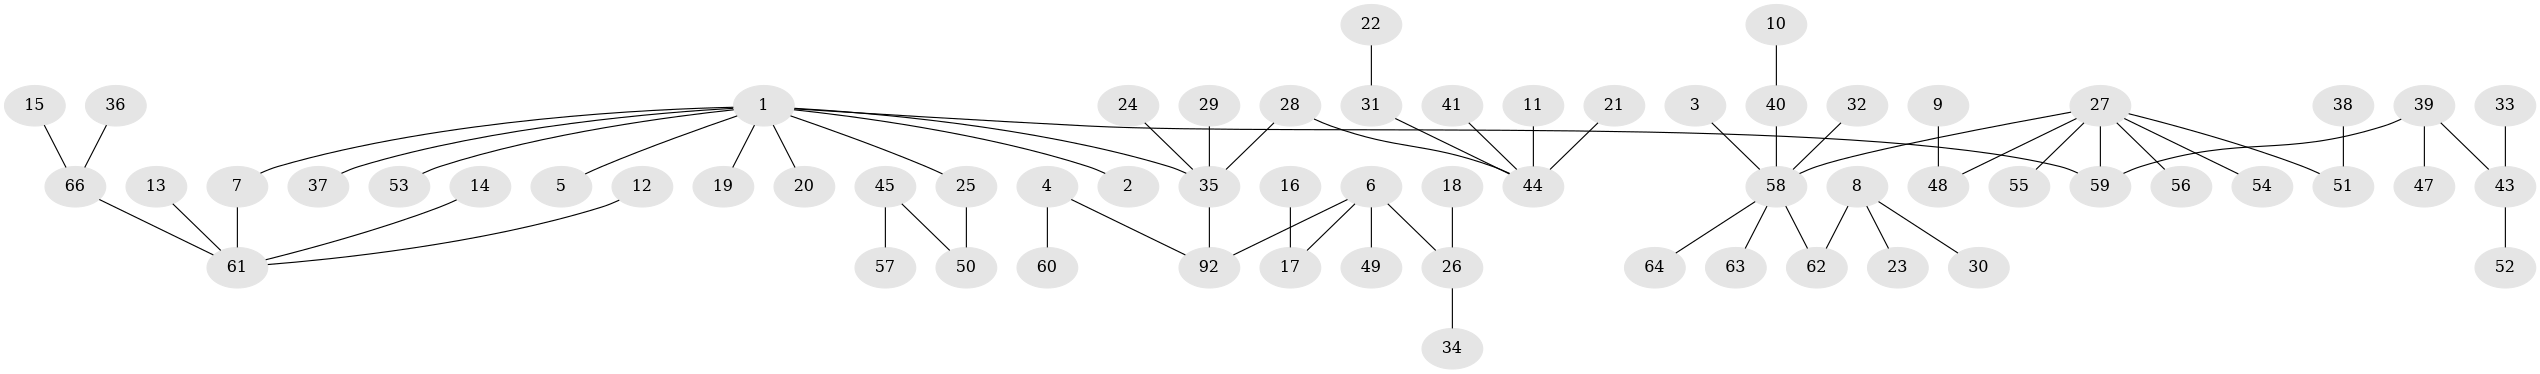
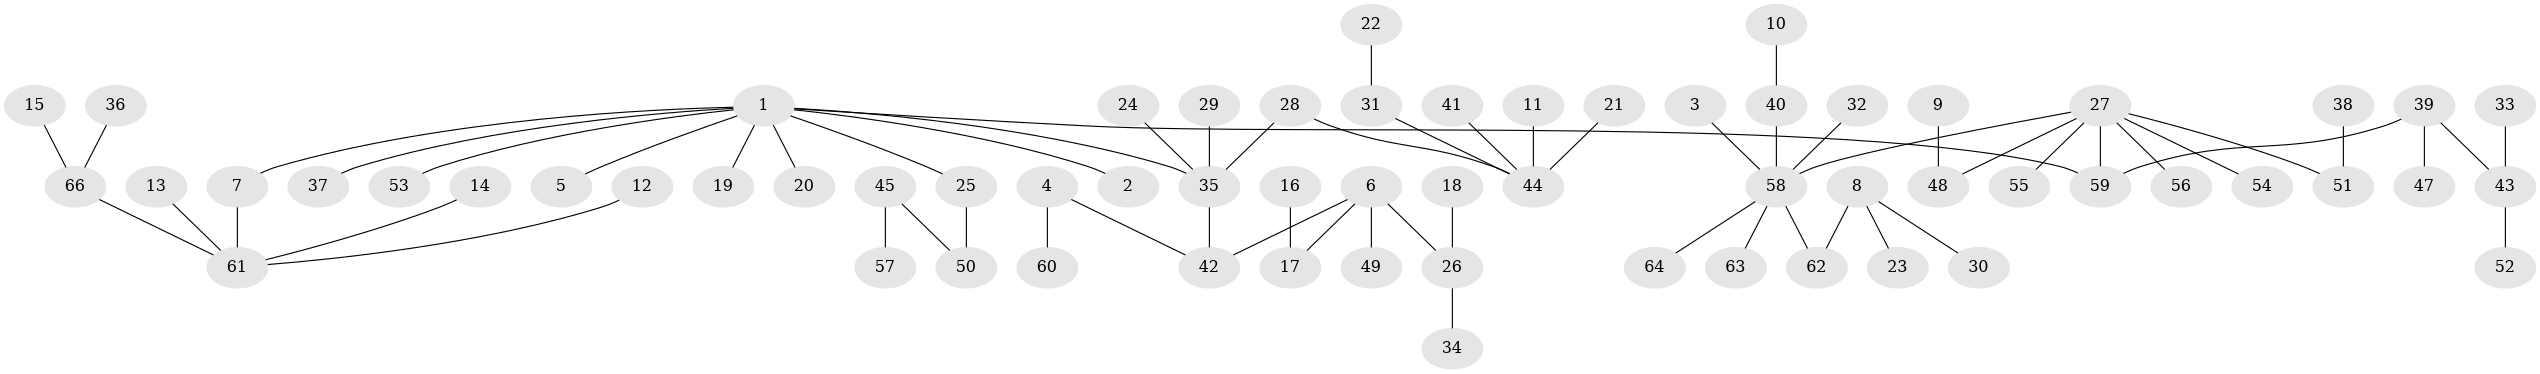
node "92": label "92" -> "42"
